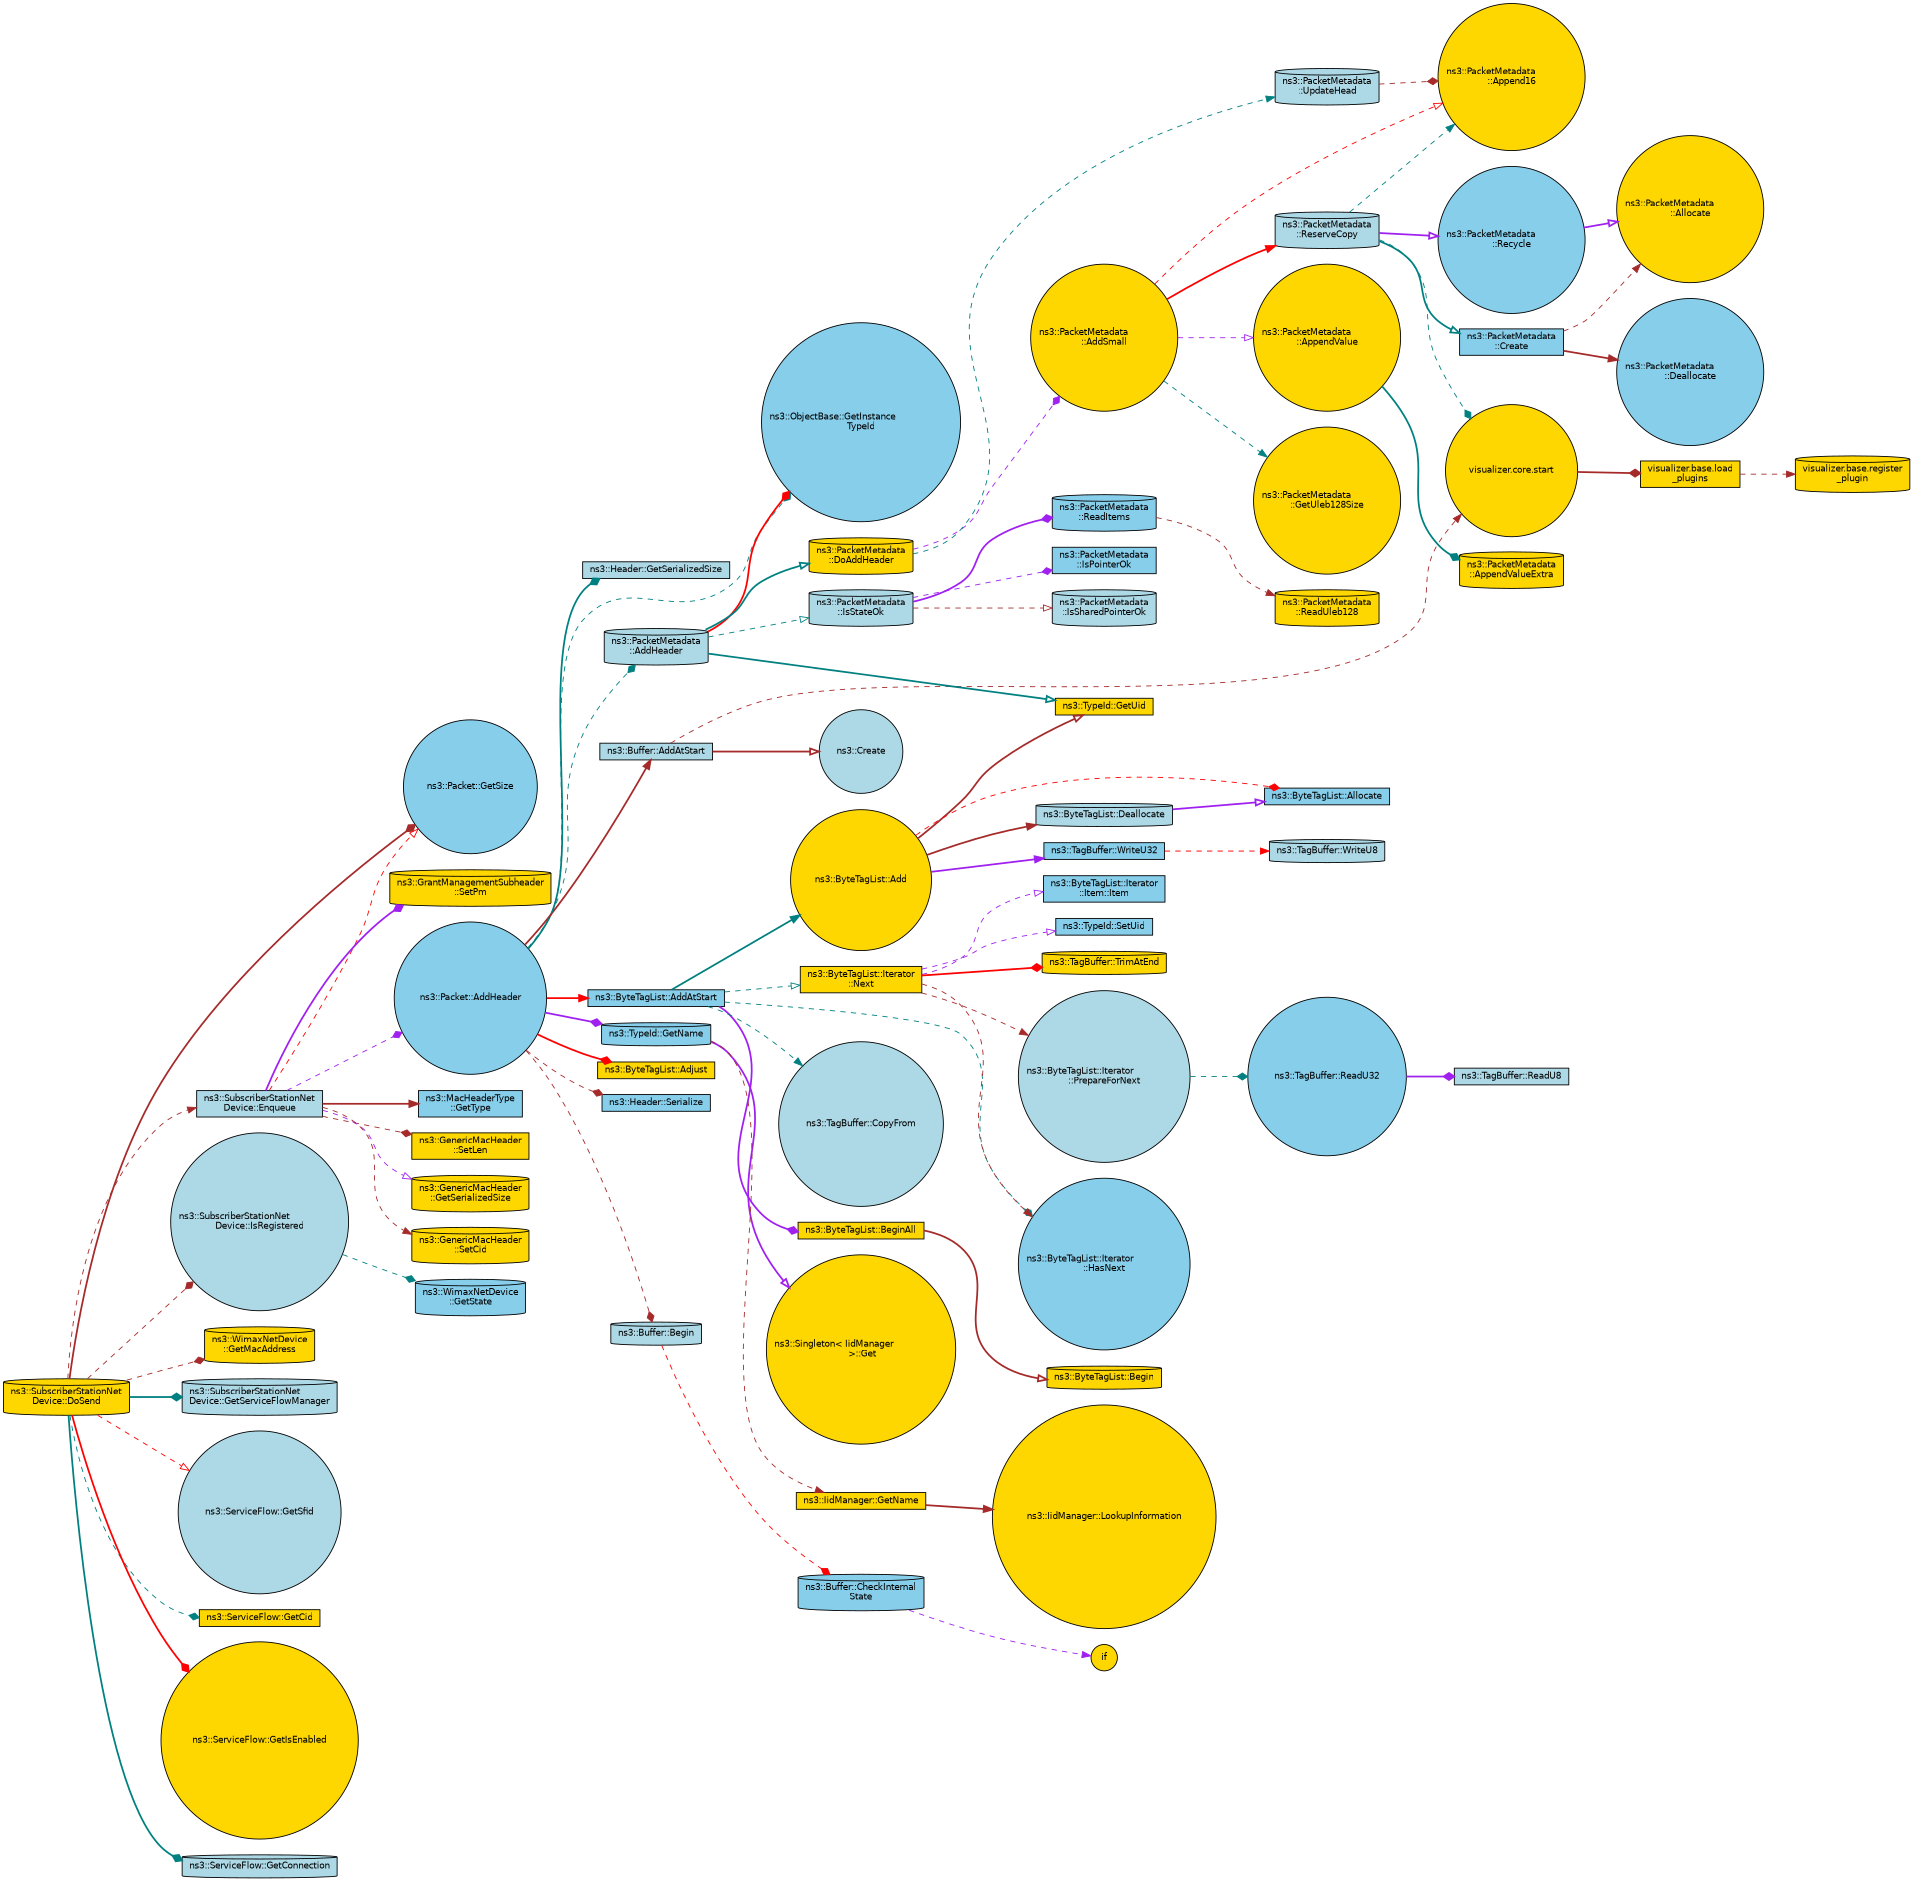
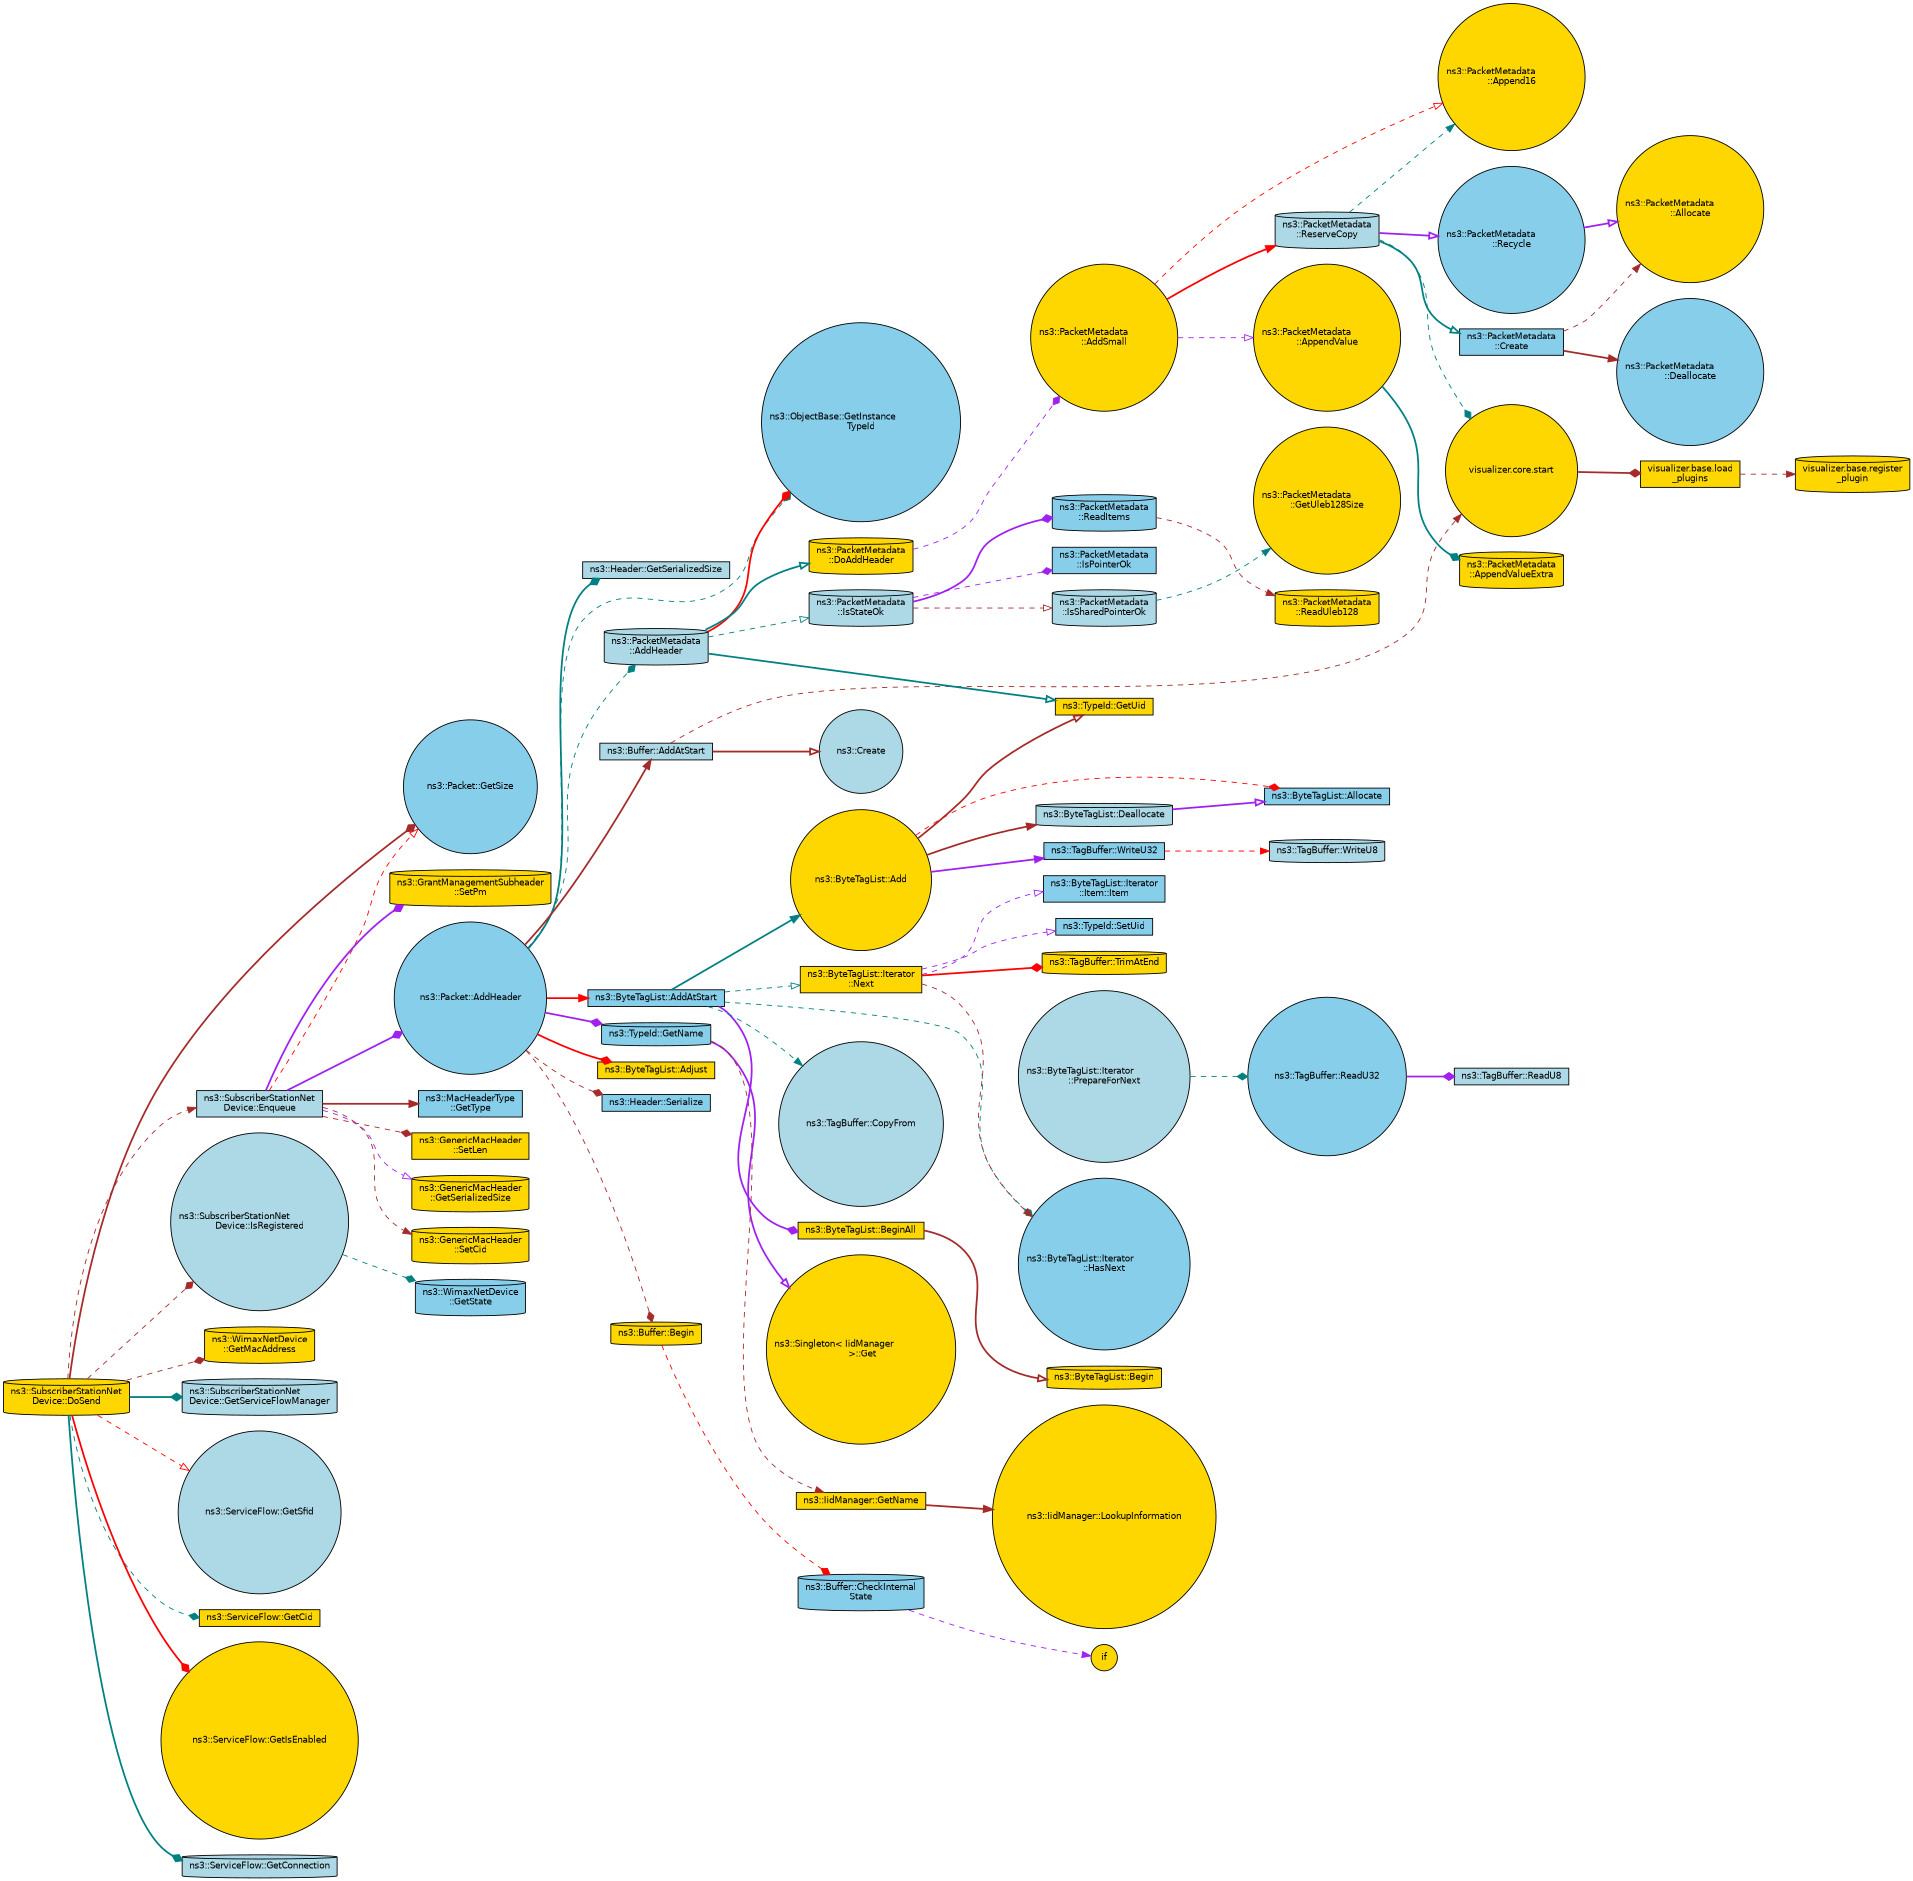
node "ns3::PacketMetadata ::UpdateHead": removed
edge "ns3::PacketMetadata ::AddSmall" -> "ns3::PacketMetadata ::GetUleb128Size": now "ns3::PacketMetadata ::IsSharedPointerOk" -> "ns3::PacketMetadata ::GetUleb128Size"
edge "ns3::ByteTagList::Iterator ::Next" -> "ns3::ByteTagList::Iterator ::PrepareForNext": removed
edge "ns3::SubscriberStationNet Device::Enqueue" -> "ns3::Packet::AddHeader": style dashed -> bold
node "ns3::Buffer::Begin": fillcolor lightblue -> gold
